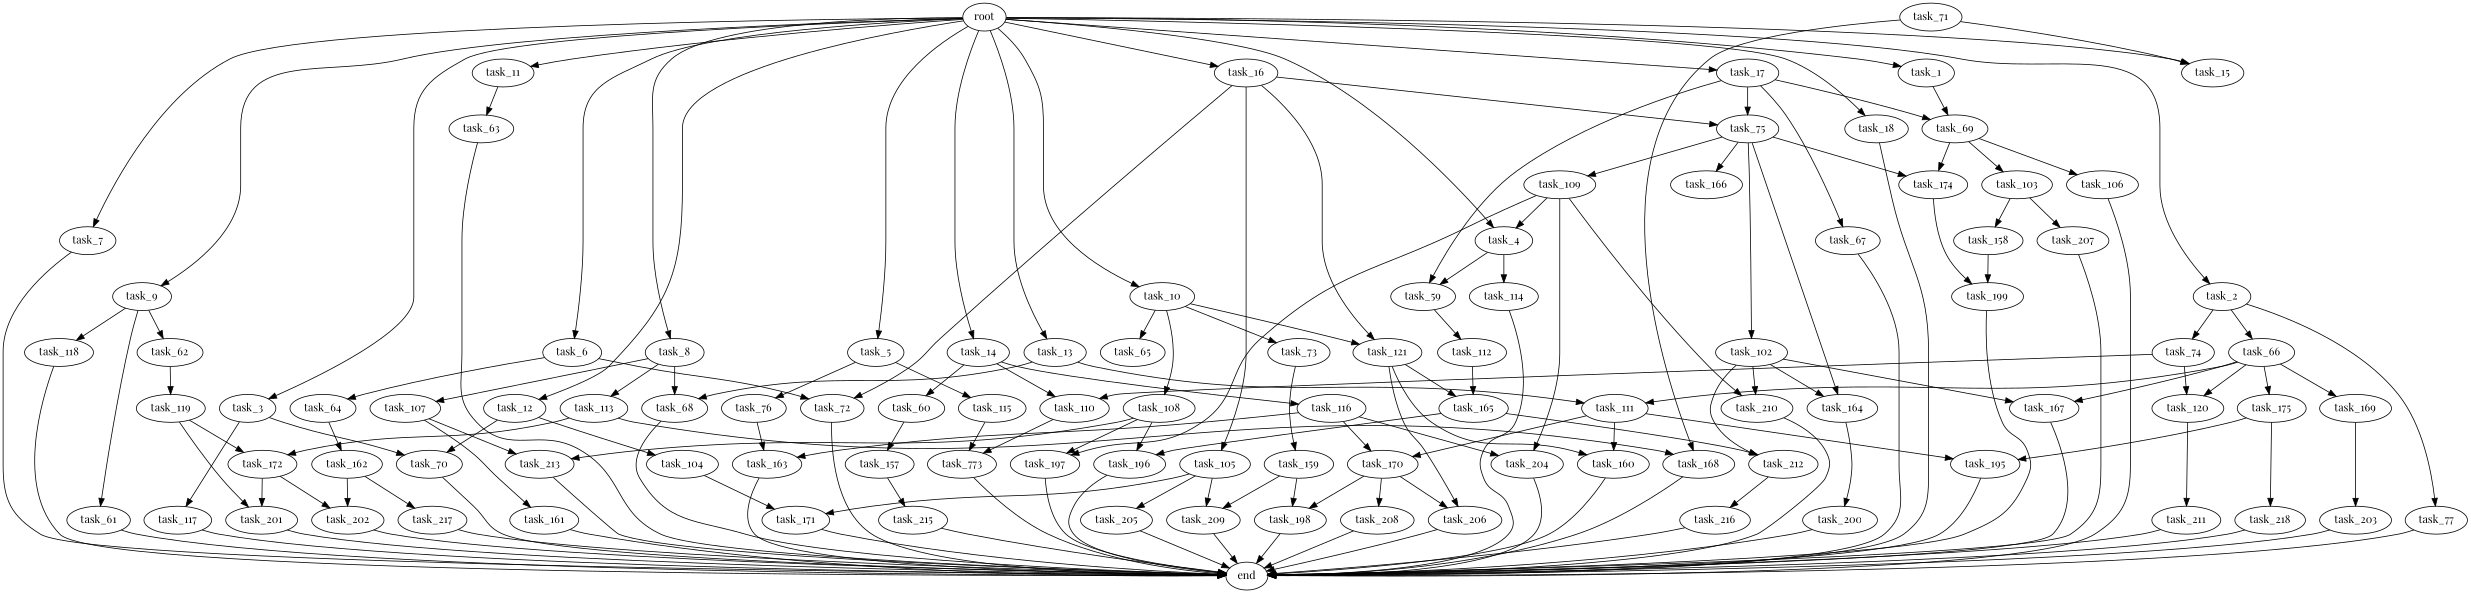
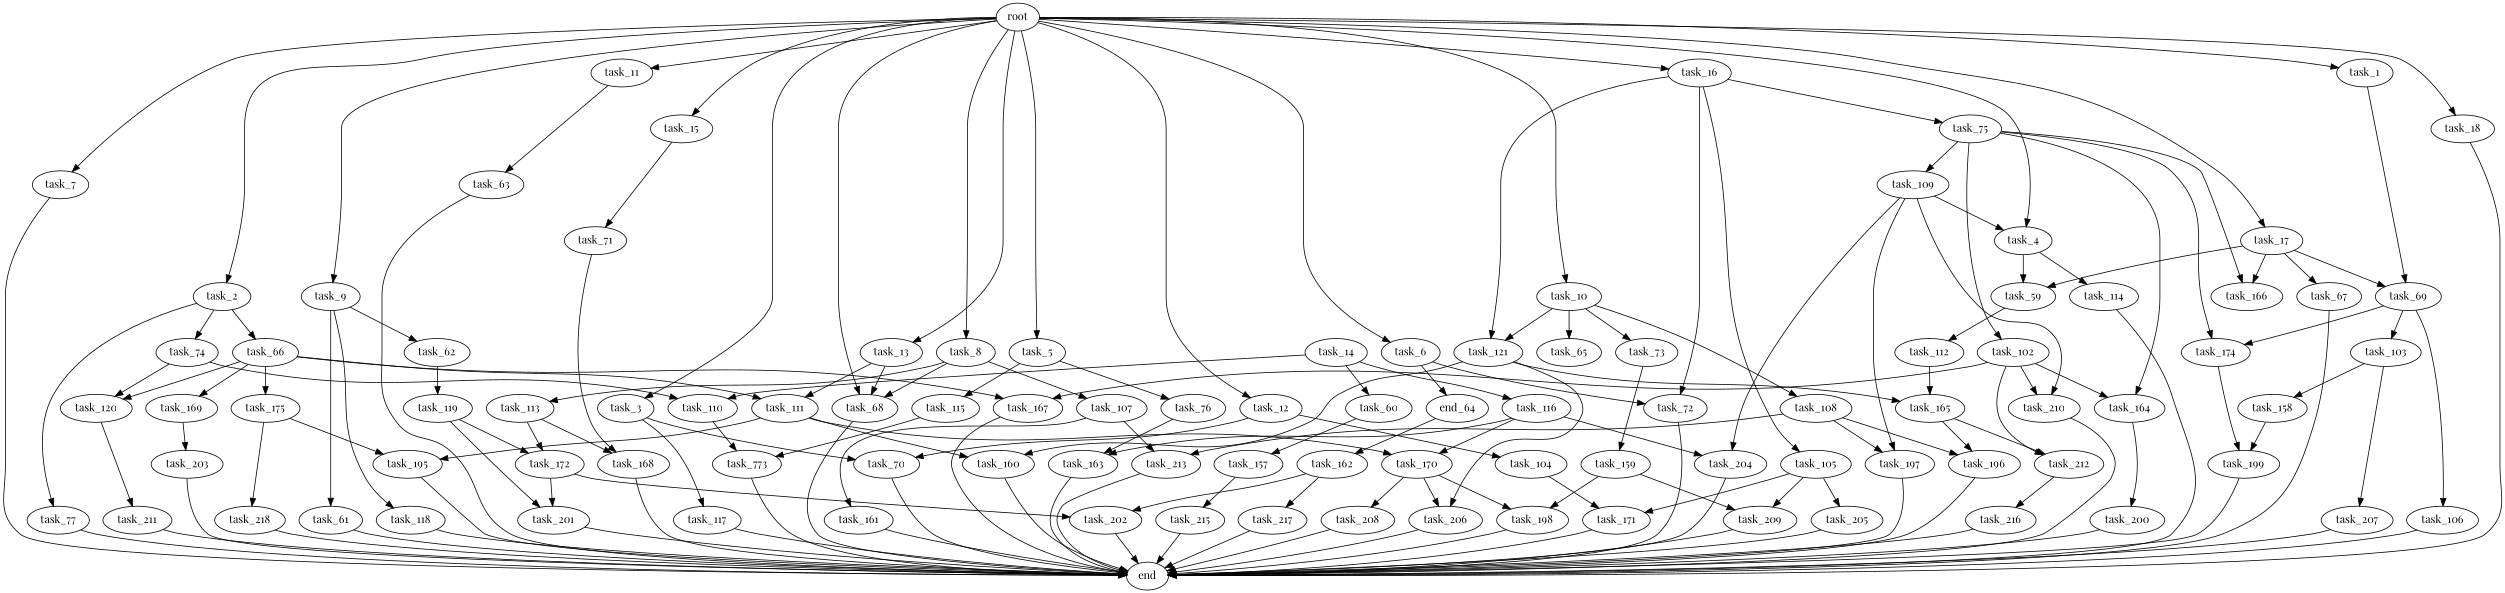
edge "task_71" -> "task_15": reversed
edge "task_17" -> "task_75": now "task_17" -> "task_166"
edge "root" -> "task_14": now "root" -> "task_68"
node "task_64": label "task_64" -> "end_64"
